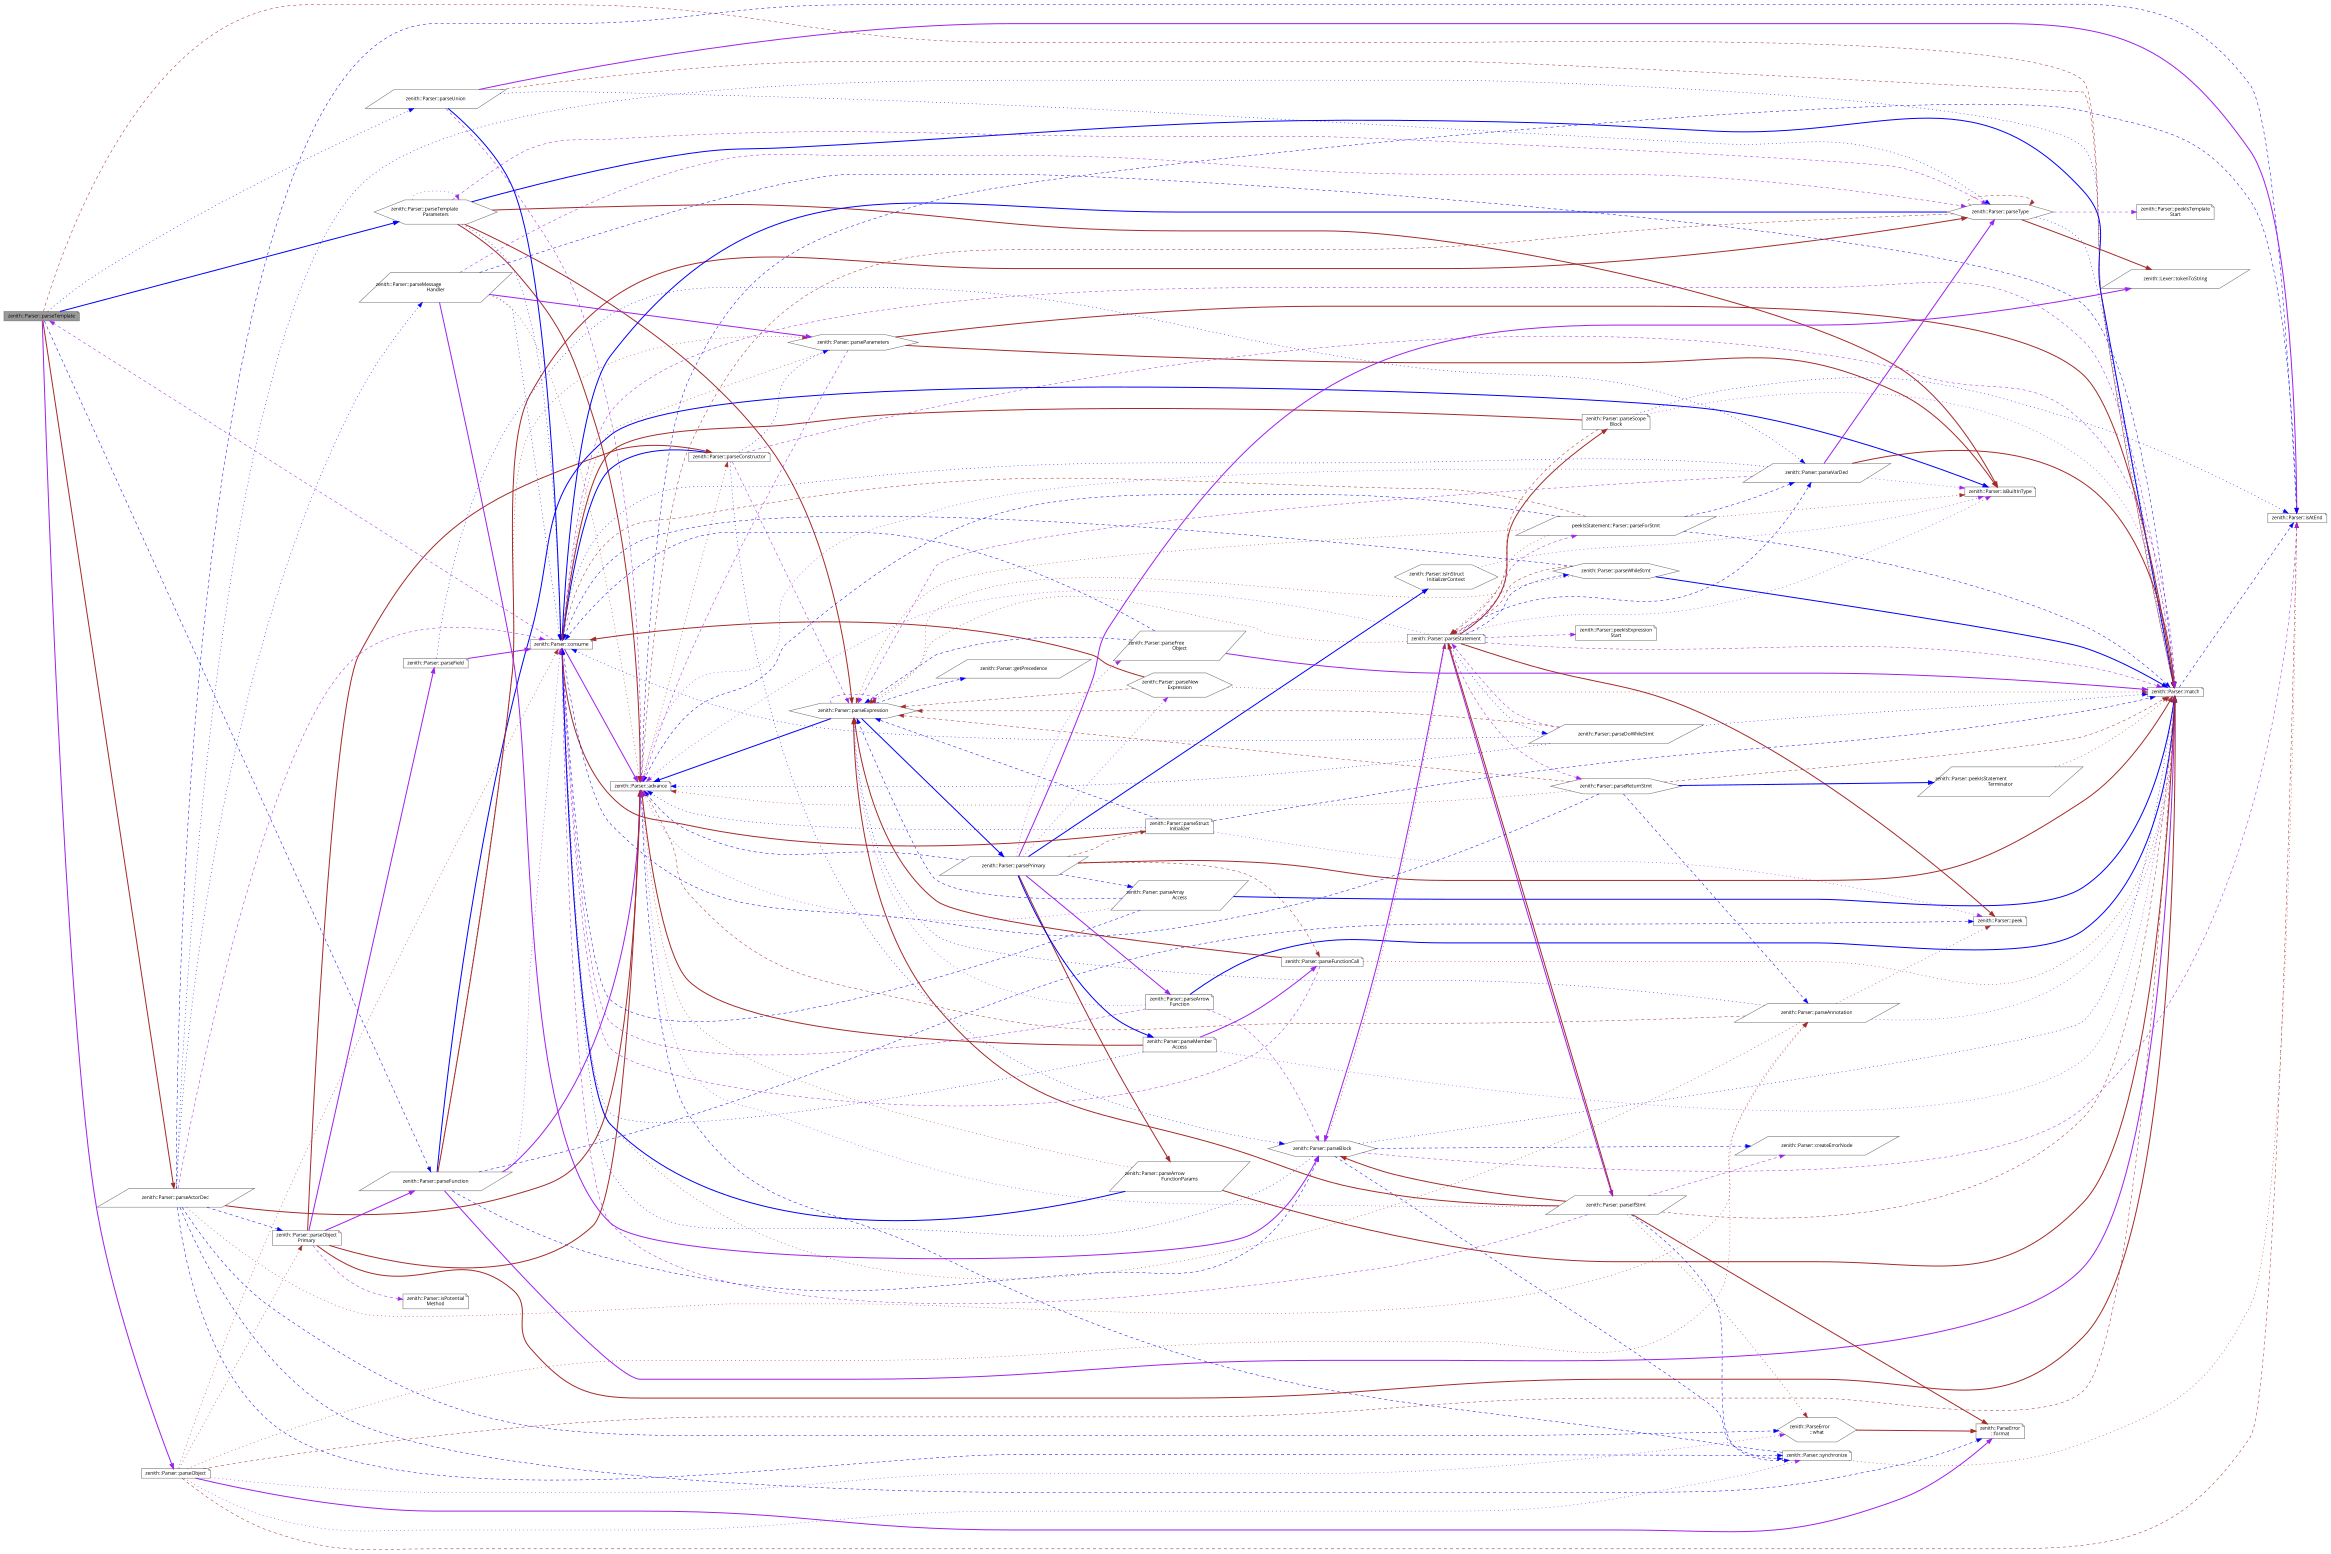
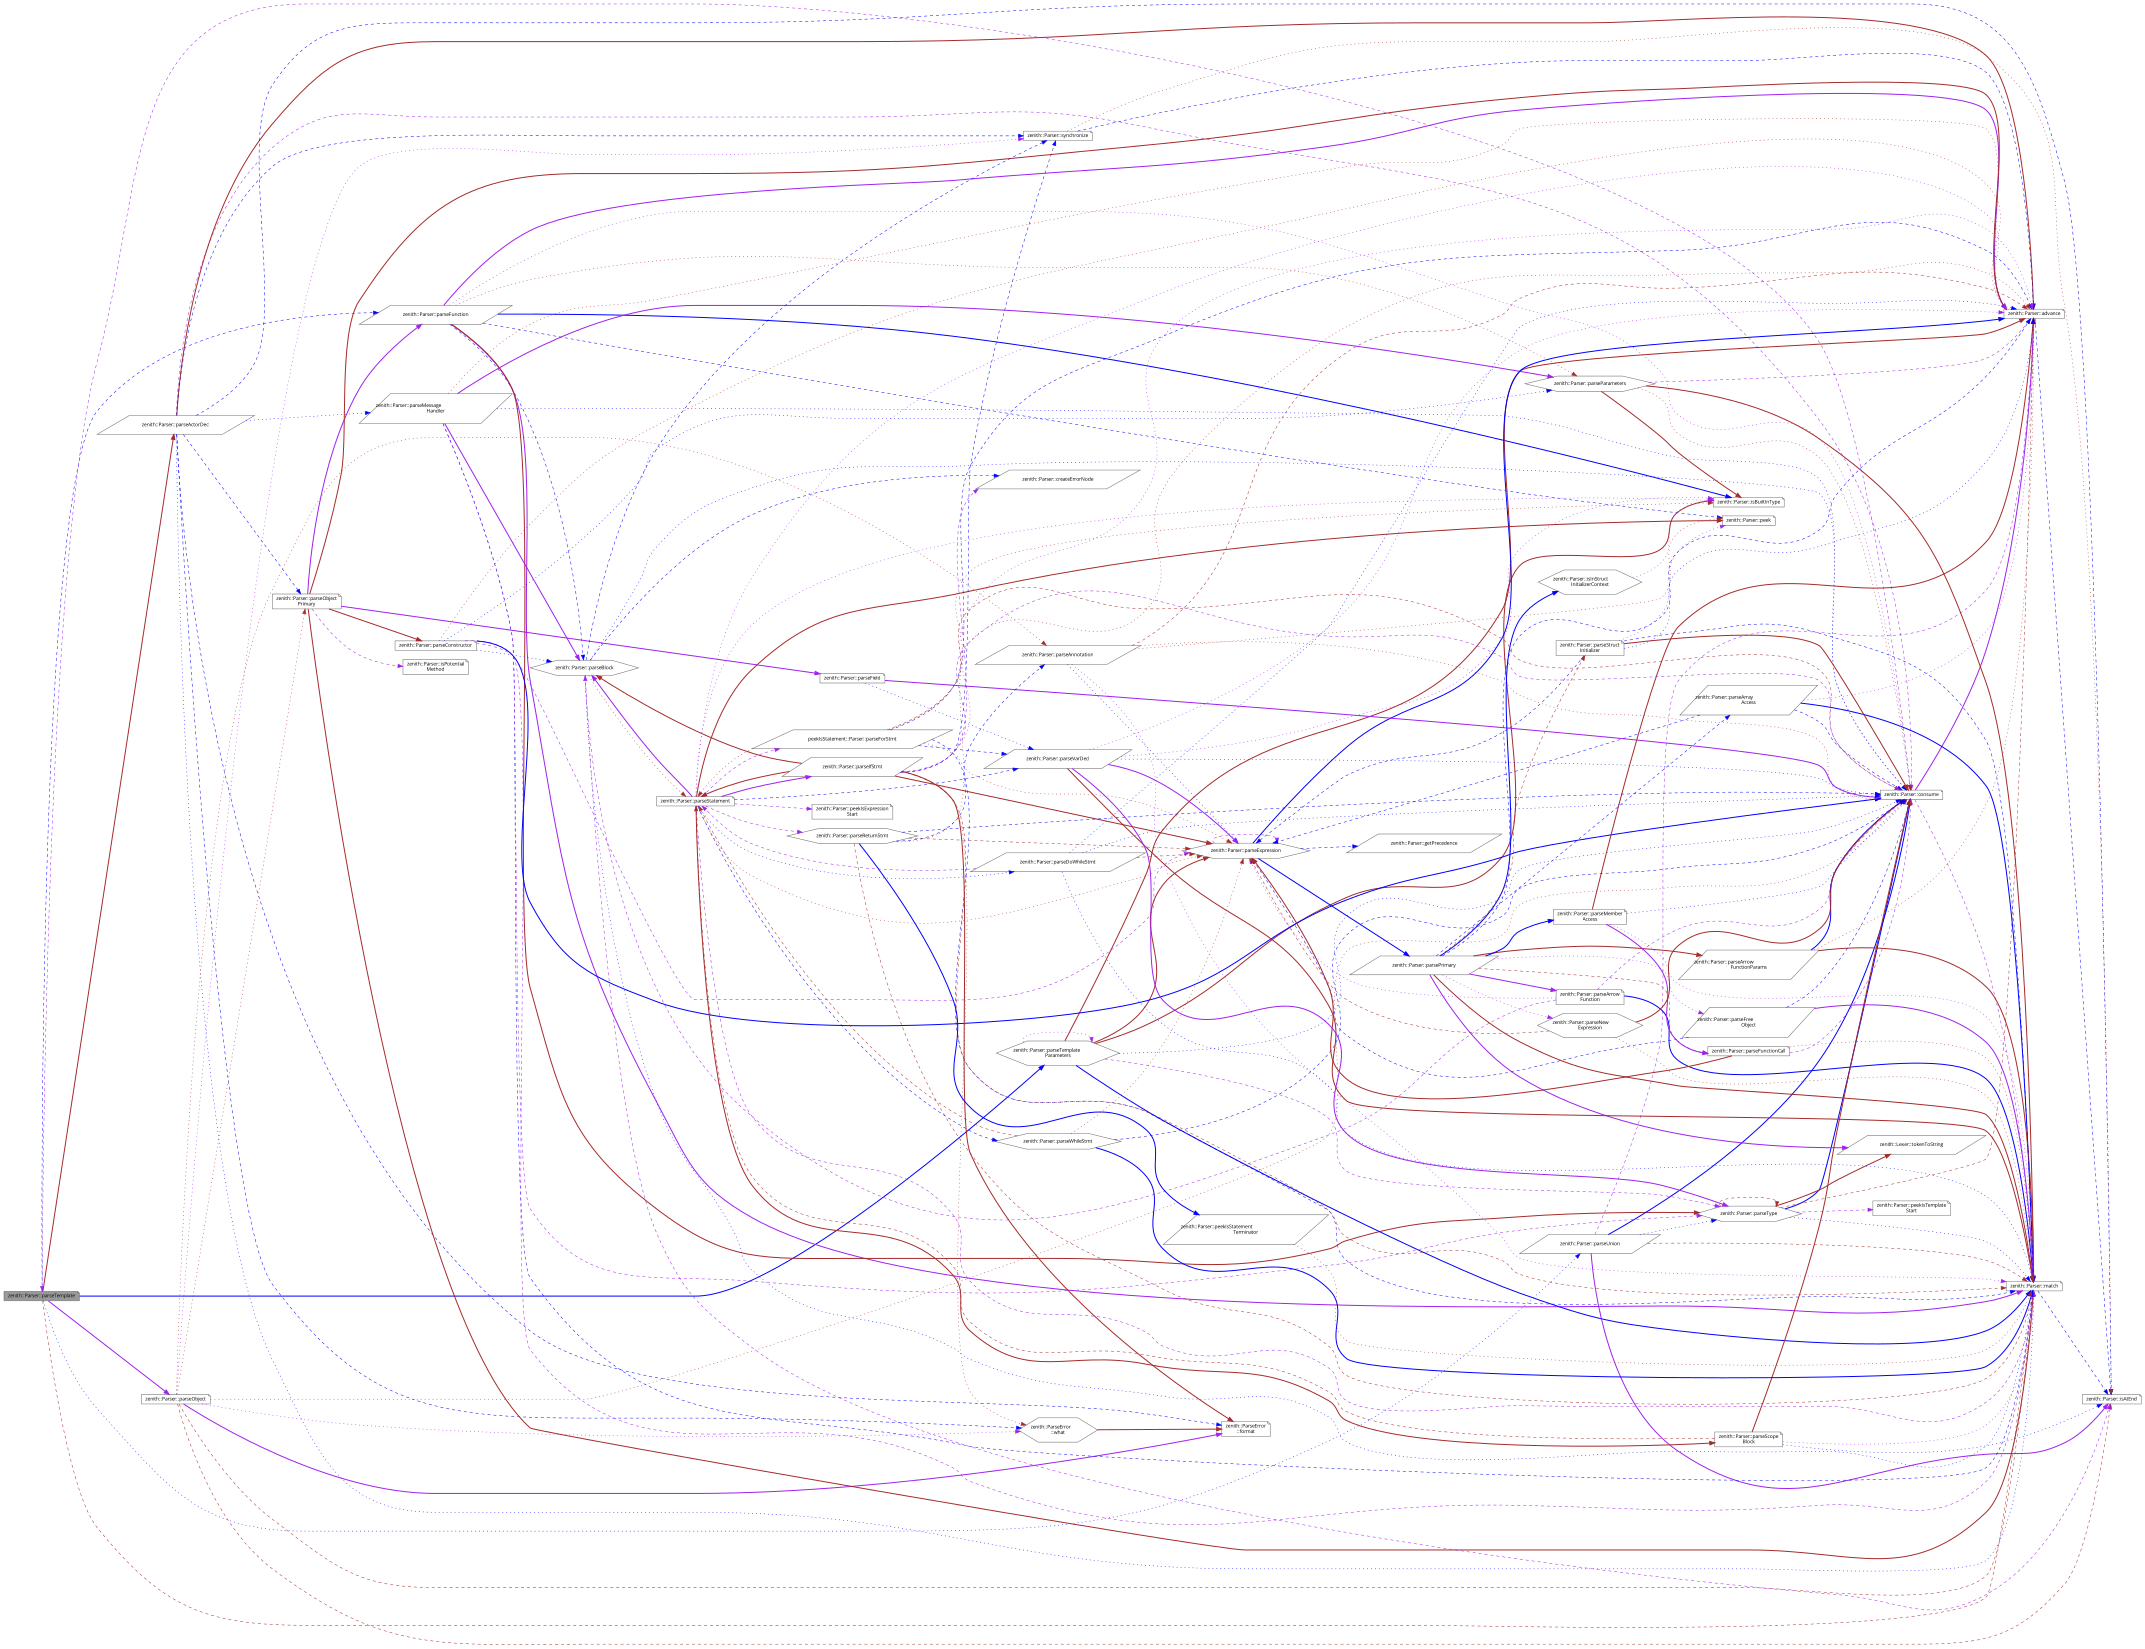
edge "zenith::Parser::parseVarDecl" -> "zenith::Parser::parseExpression": style dashed -> bold
edge "zenith::Parser::advance" -> "zenith::Parser::parseConstructor": reversed
edge "zenith::Parser::parseActorDecl" -> "zenith::Parser::parseAnnotation": removed
